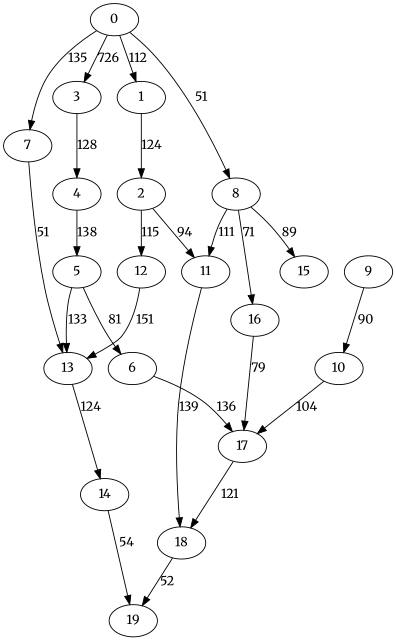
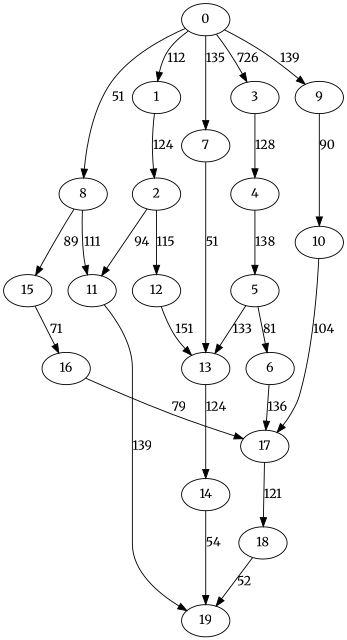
edge "0" -> "9": added, label "139"
edge "8" -> "16": now "15" -> "16"
edge "11" -> "18": now "11" -> "19"
